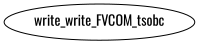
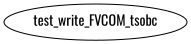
node "write_write_FVCOM_tsobc": label "write_write_FVCOM_tsobc" -> "test_write_FVCOM_tsobc"
